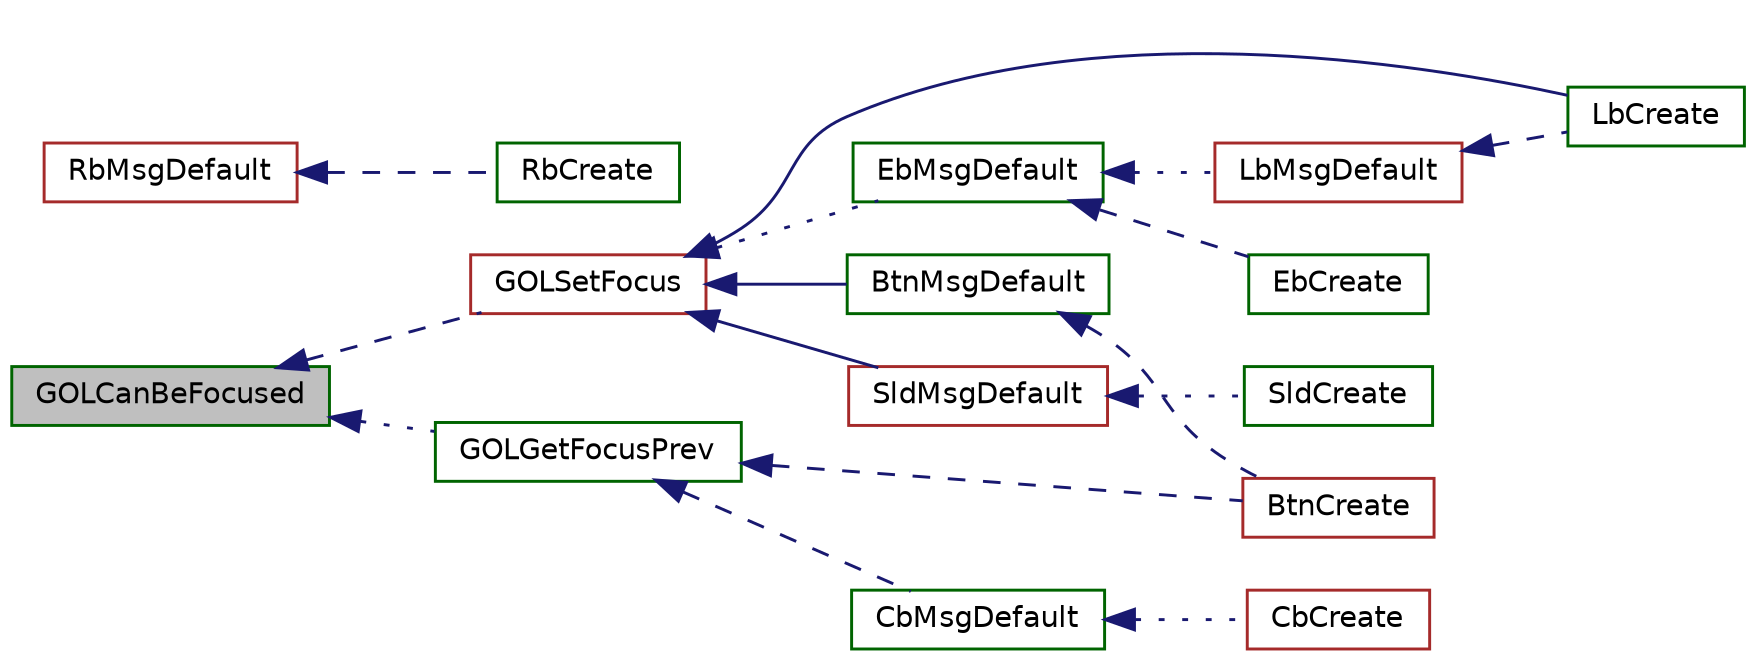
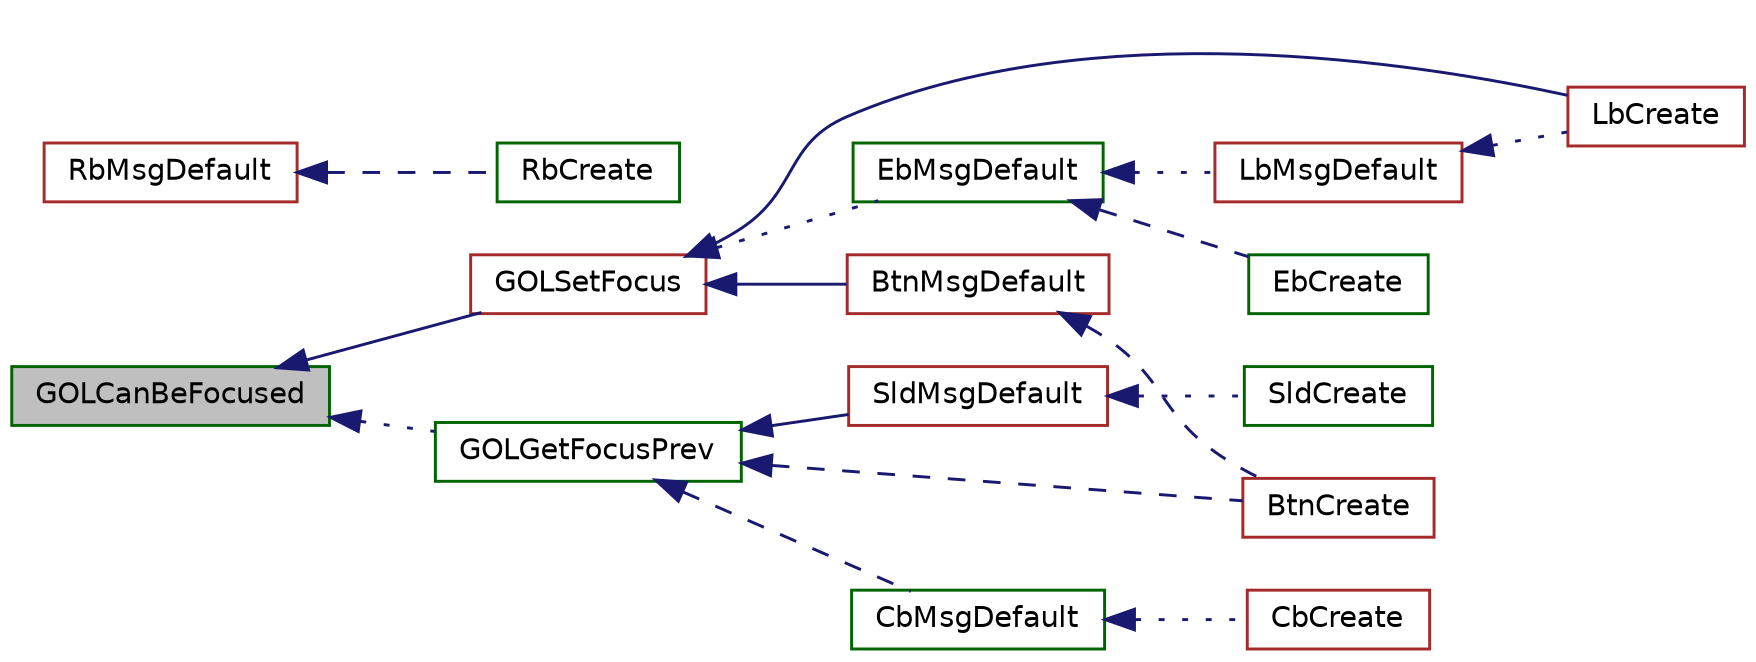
node "LbCreate": color darkgreen -> brown
edge "LbCreate" -> "LbMsgDefault": style dashed -> dotted
node "BtnMsgDefault": color darkgreen -> brown
edge "GOLSetFocus" -> "GOLCanBeFocused": style dashed -> solid
edge "SldMsgDefault" -> "GOLSetFocus": now "SldMsgDefault" -> "GOLGetFocusPrev"
